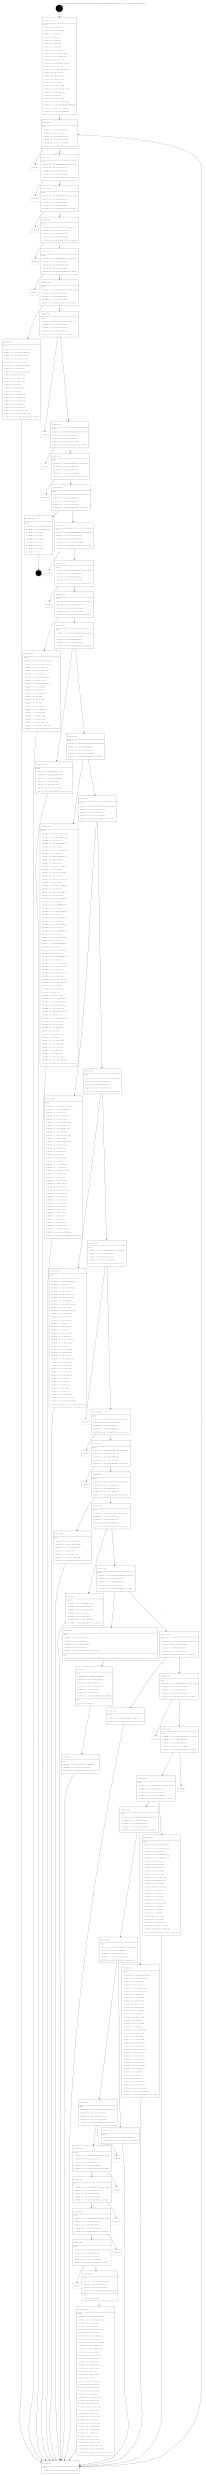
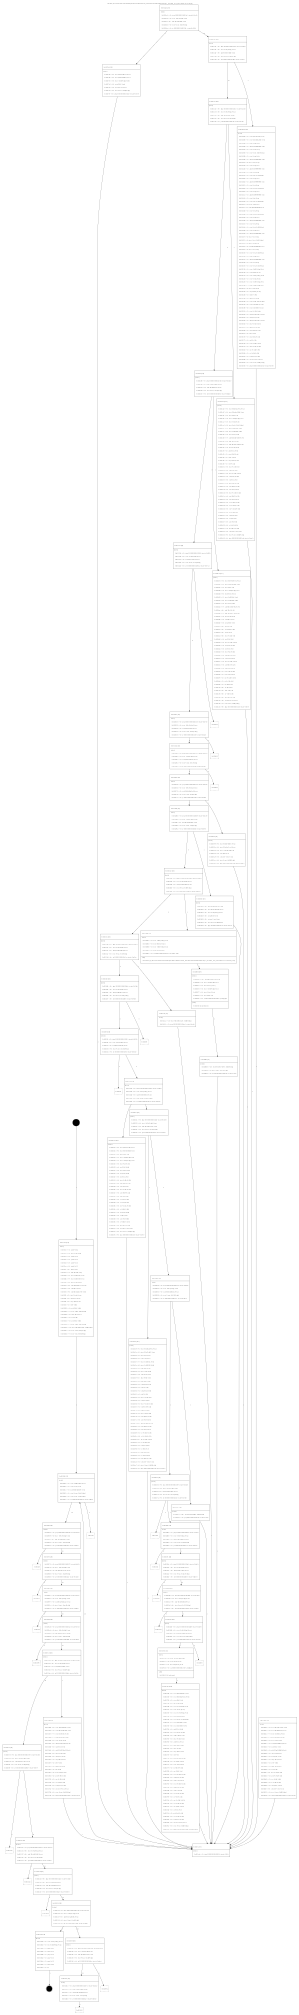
node "0x402188 [28]": removed
